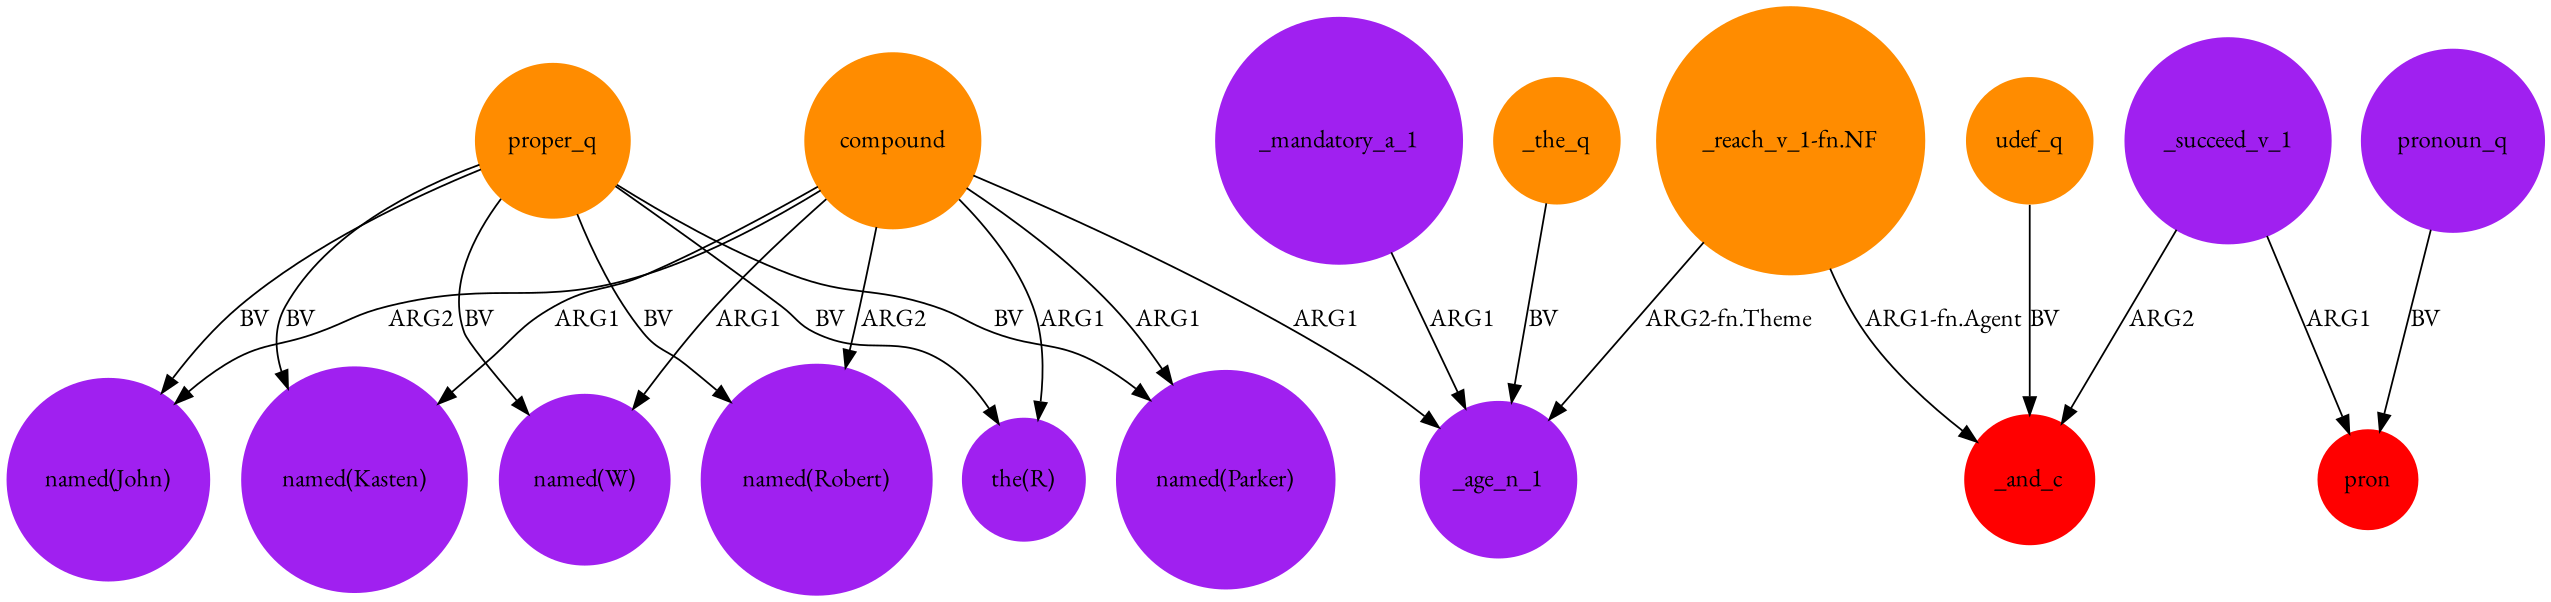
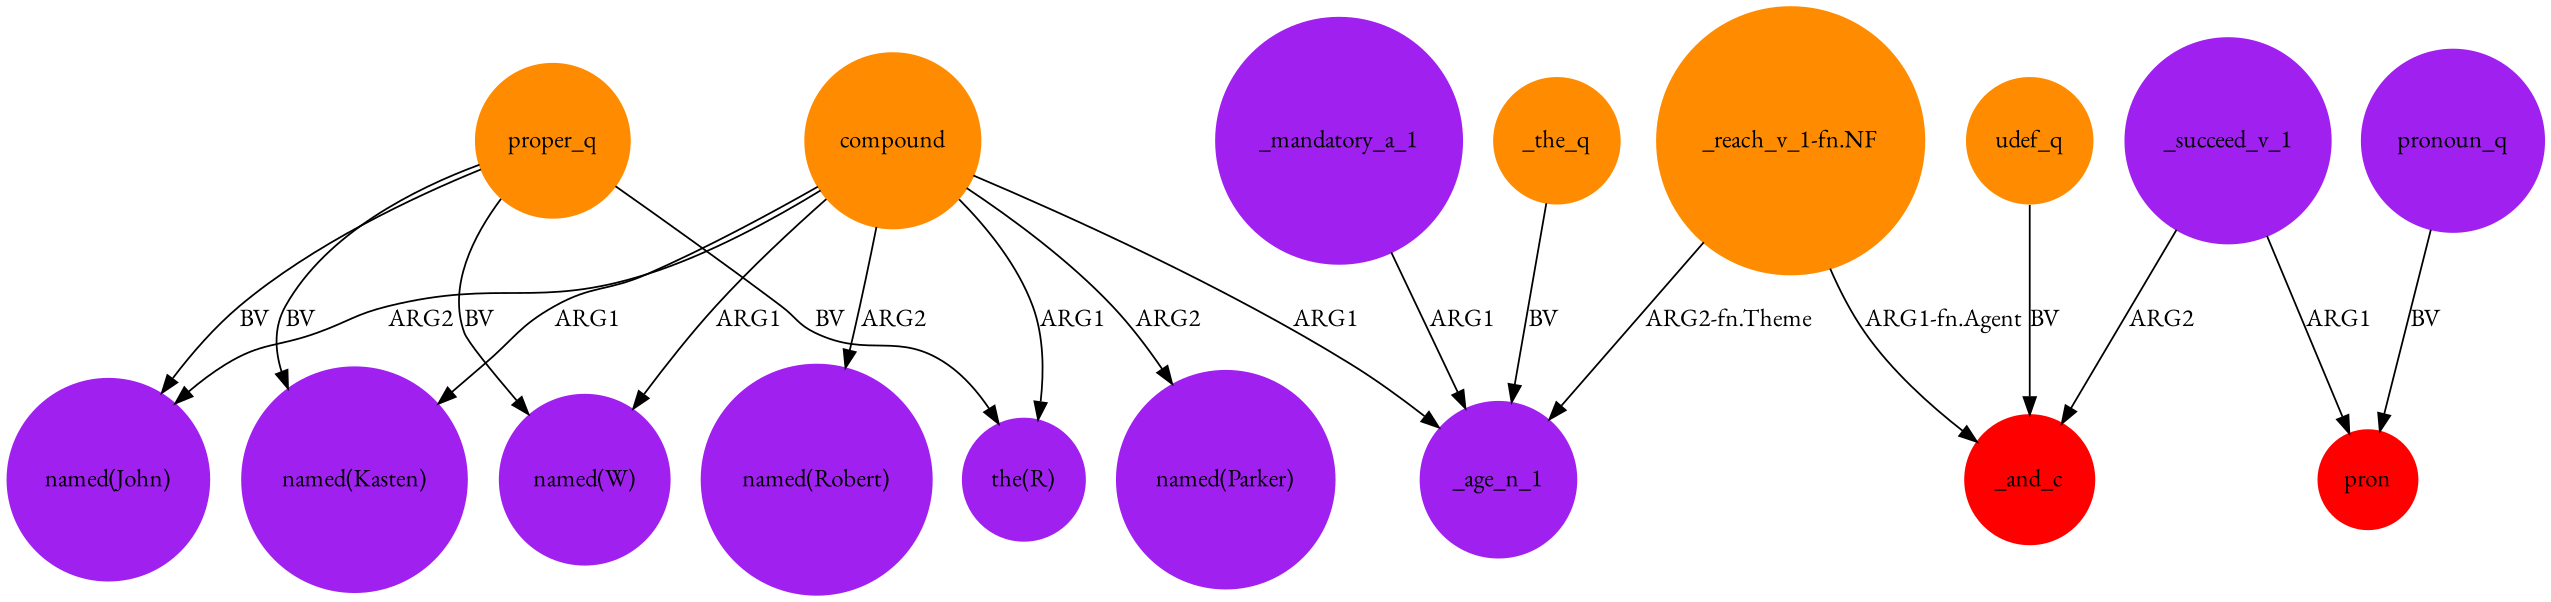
edge "proper_q" -> "named(Parker)": removed, label "BV"
edge "proper_q" -> "named(Robert)": removed, label "BV"
edge "compound" -> "named(Parker)": label "ARG1" -> "ARG2"
